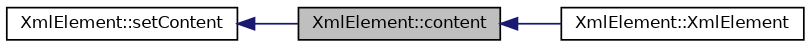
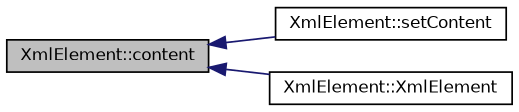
edge "XmlElement::content" -> "XmlElement::setContent": reversed
